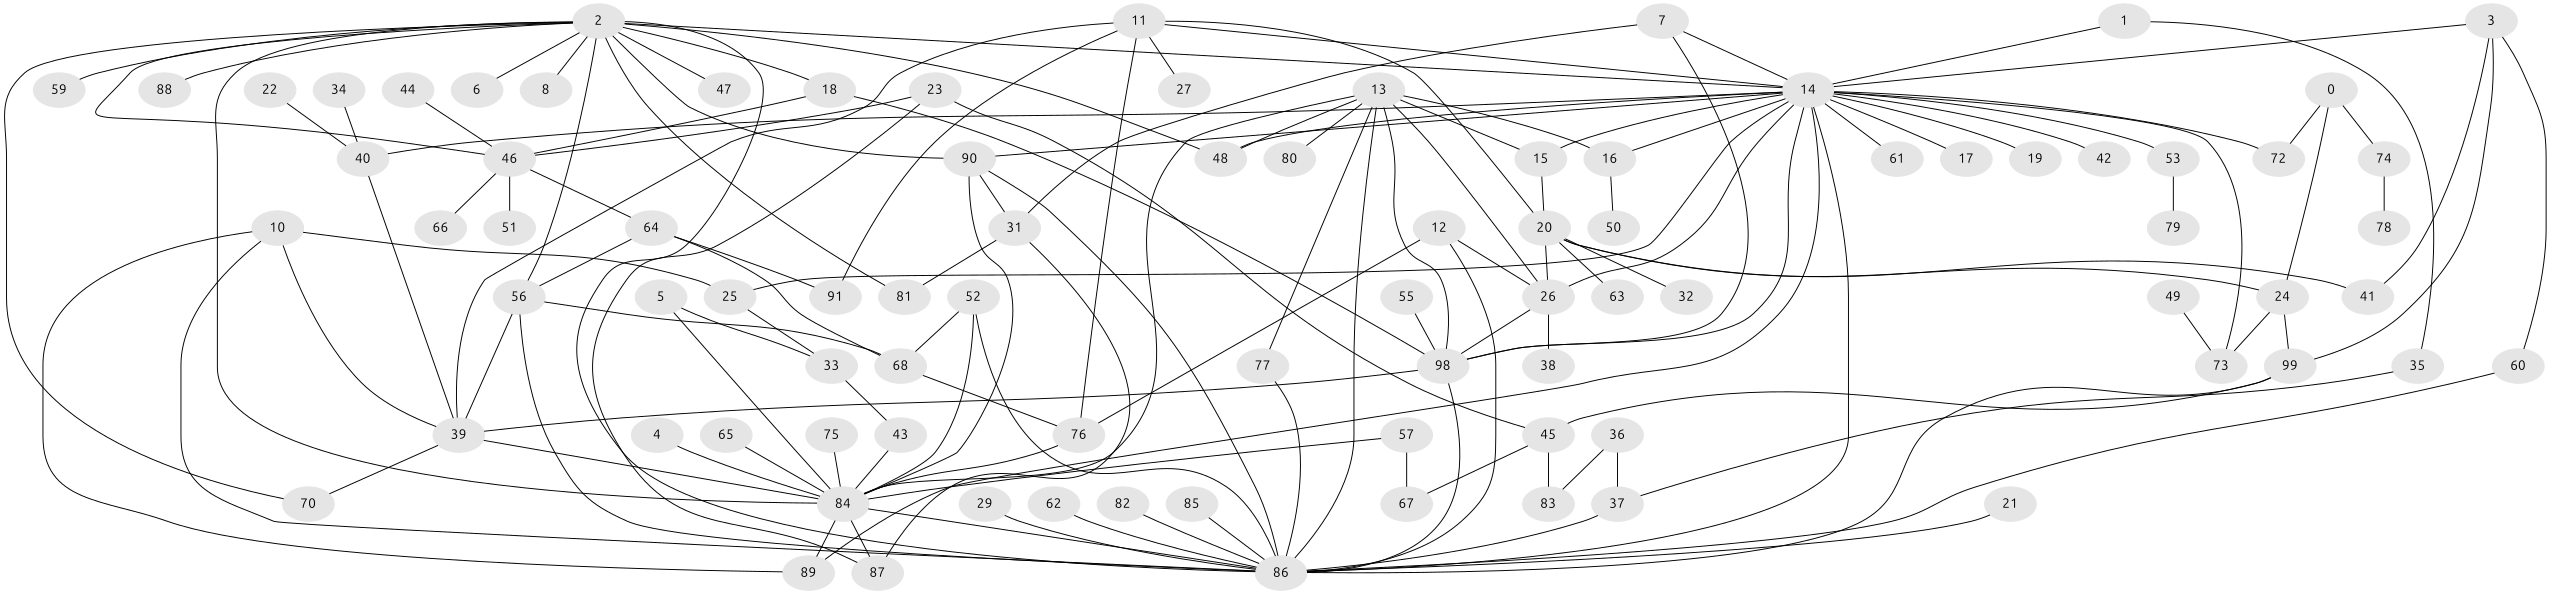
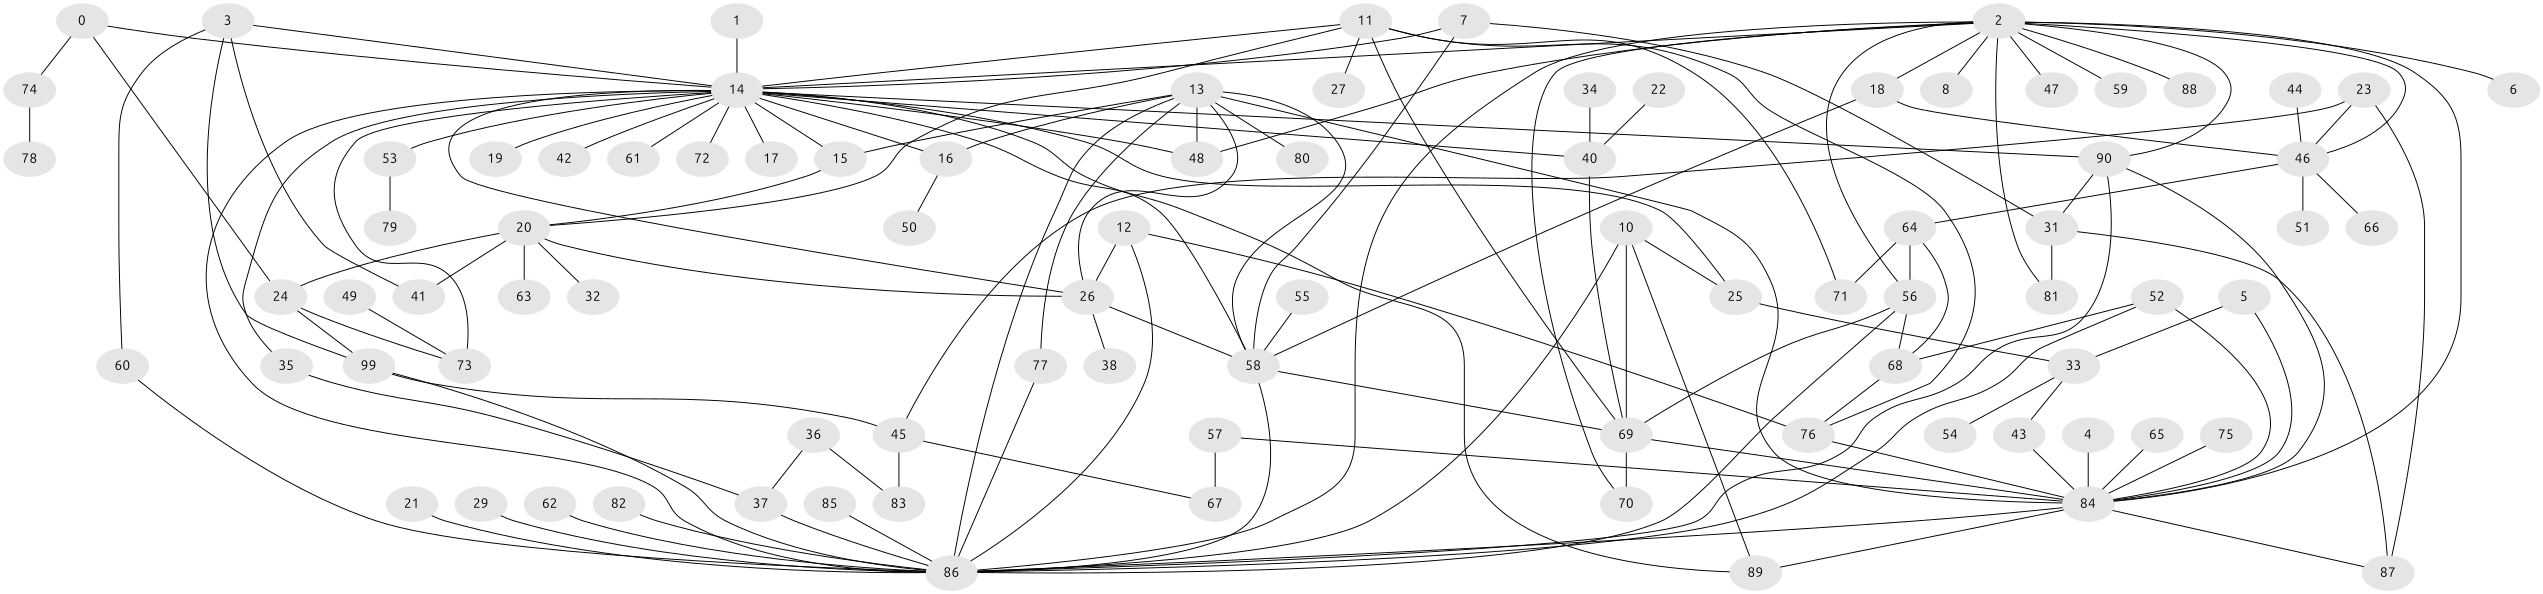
edge "1" -- "35": now "14" -- "35"
edge "0" -- "72": now "0" -- "14"
node "91": label "91" -> "71"
node "98": label "98" -> "58"
node "39": label "39" -> "69"
node "54": added
